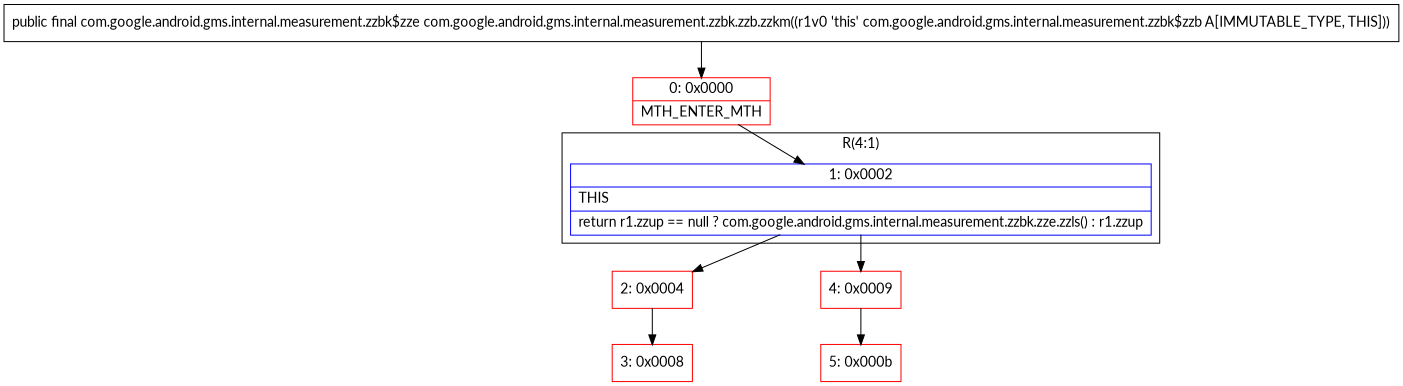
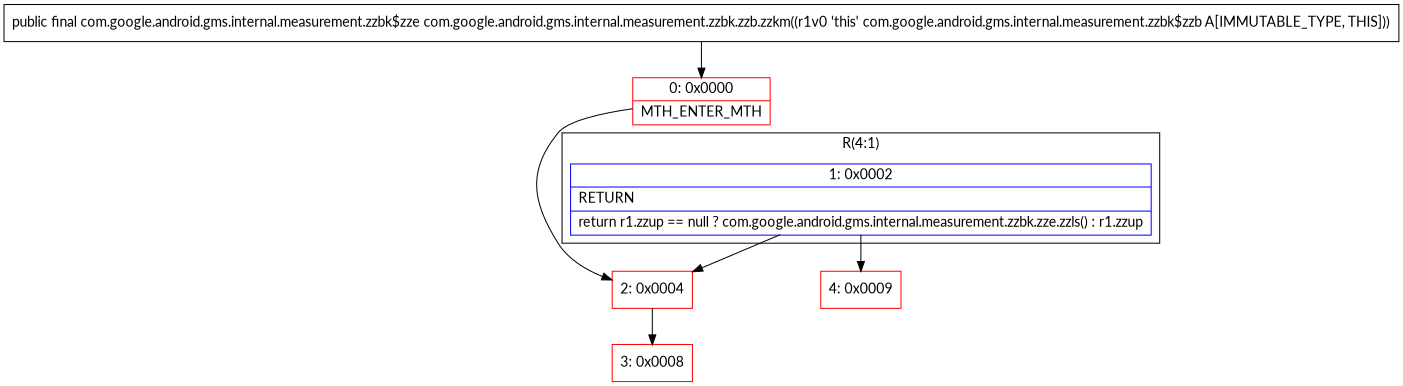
edge "0: 0x0000" -> "1: 0x0002": now "0: 0x0000" -> "2: 0x0004"
node "1: 0x0002": text "THIS" -> "RETURN"
node "5: 0x000b": removed
